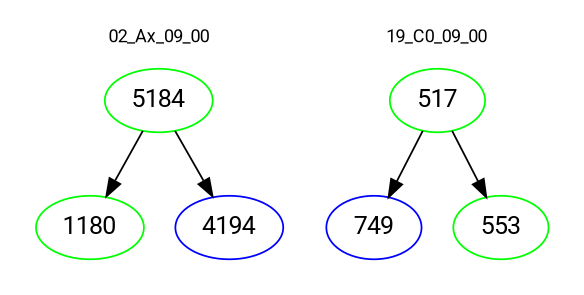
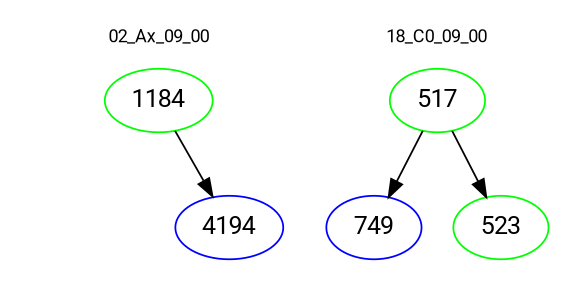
cluster "19_C0_09_00": label "19_C0_09_00" -> "18_C0_09_00"
node "5184": label "5184" -> "1184"
node "1180": removed
node "553": label "553" -> "523"
